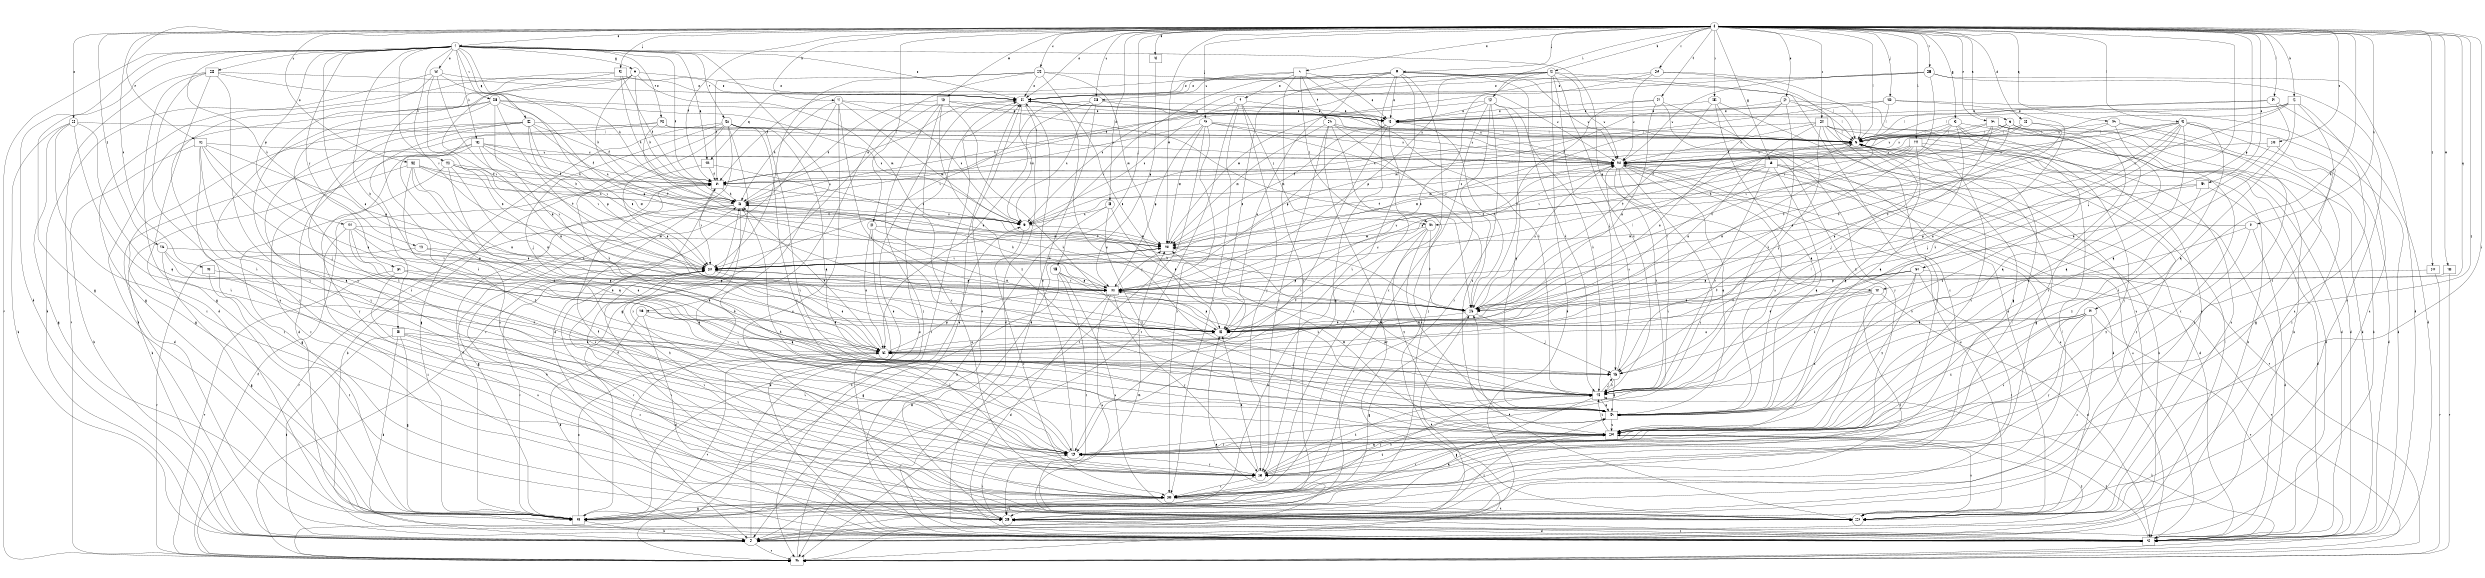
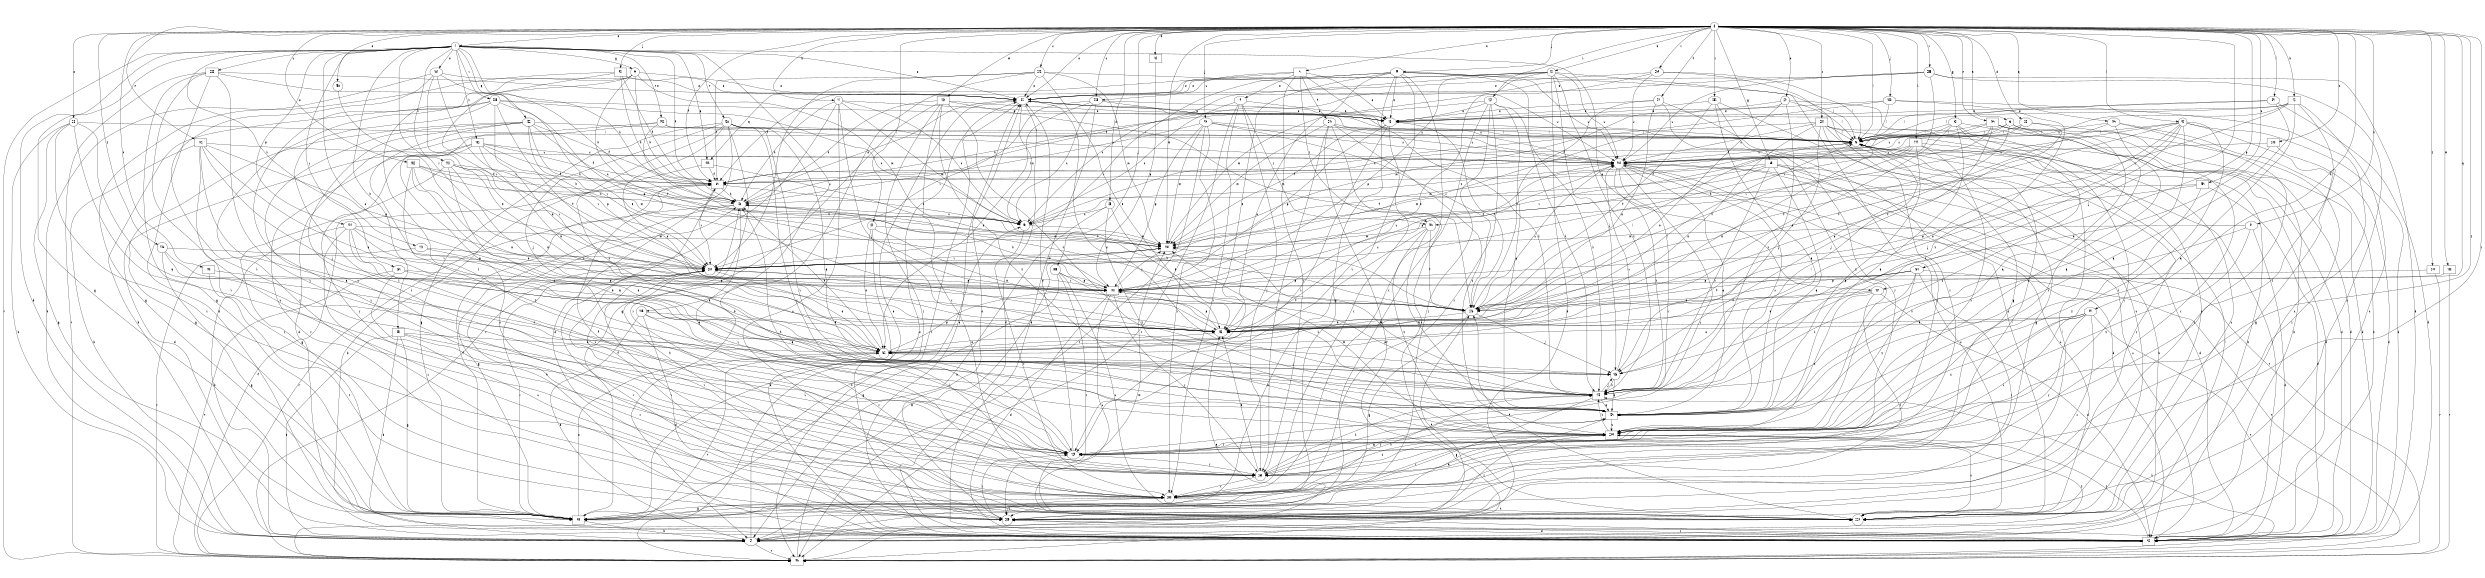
node "156": added
node "105": label "105" -> "305"
edge "245" -> "258": added, label "x"
edge "152" -> "21": now "172" -> "21"
